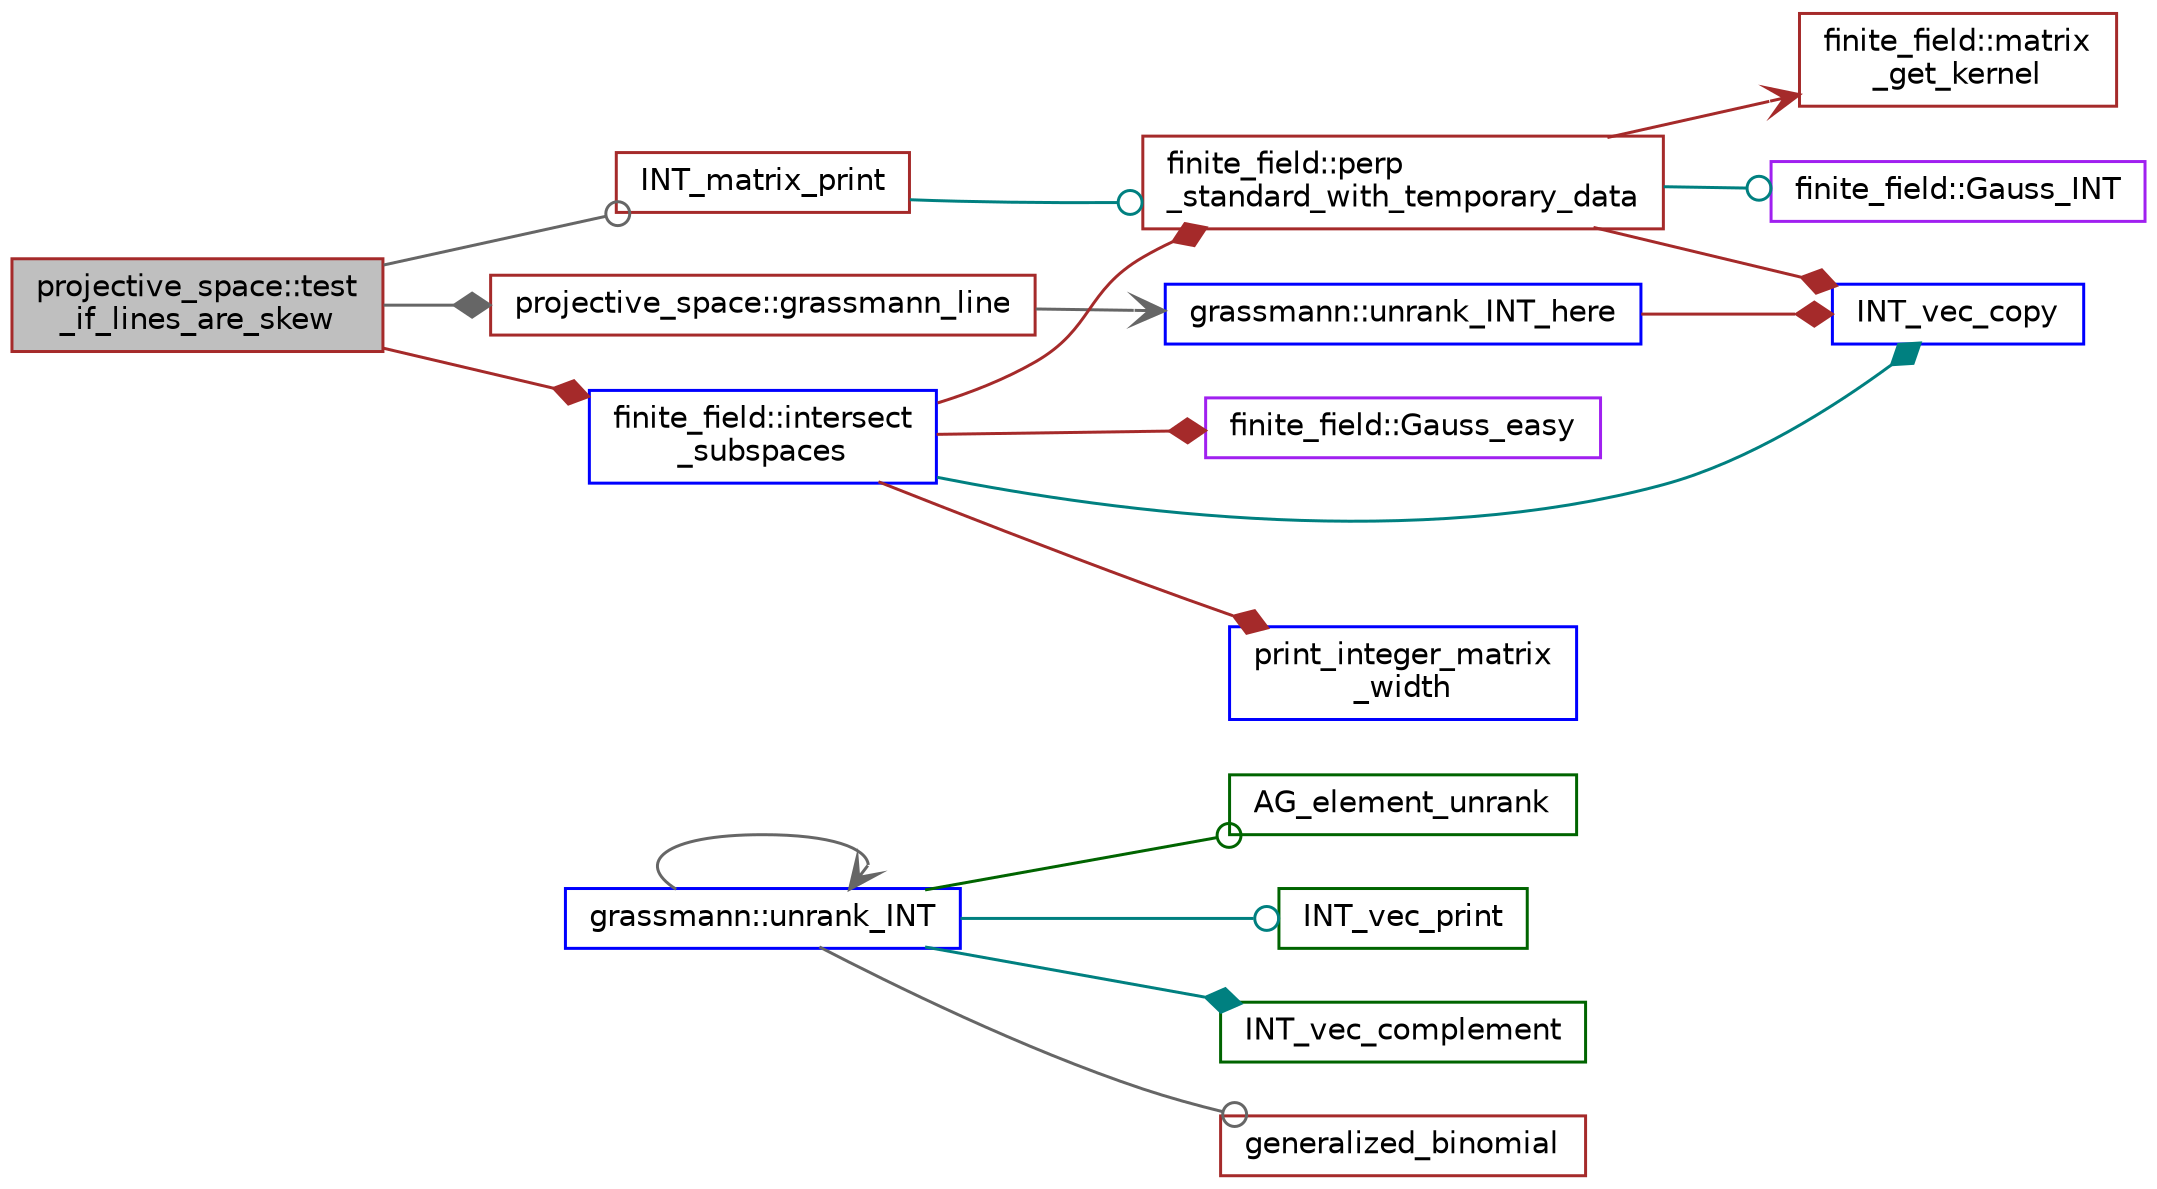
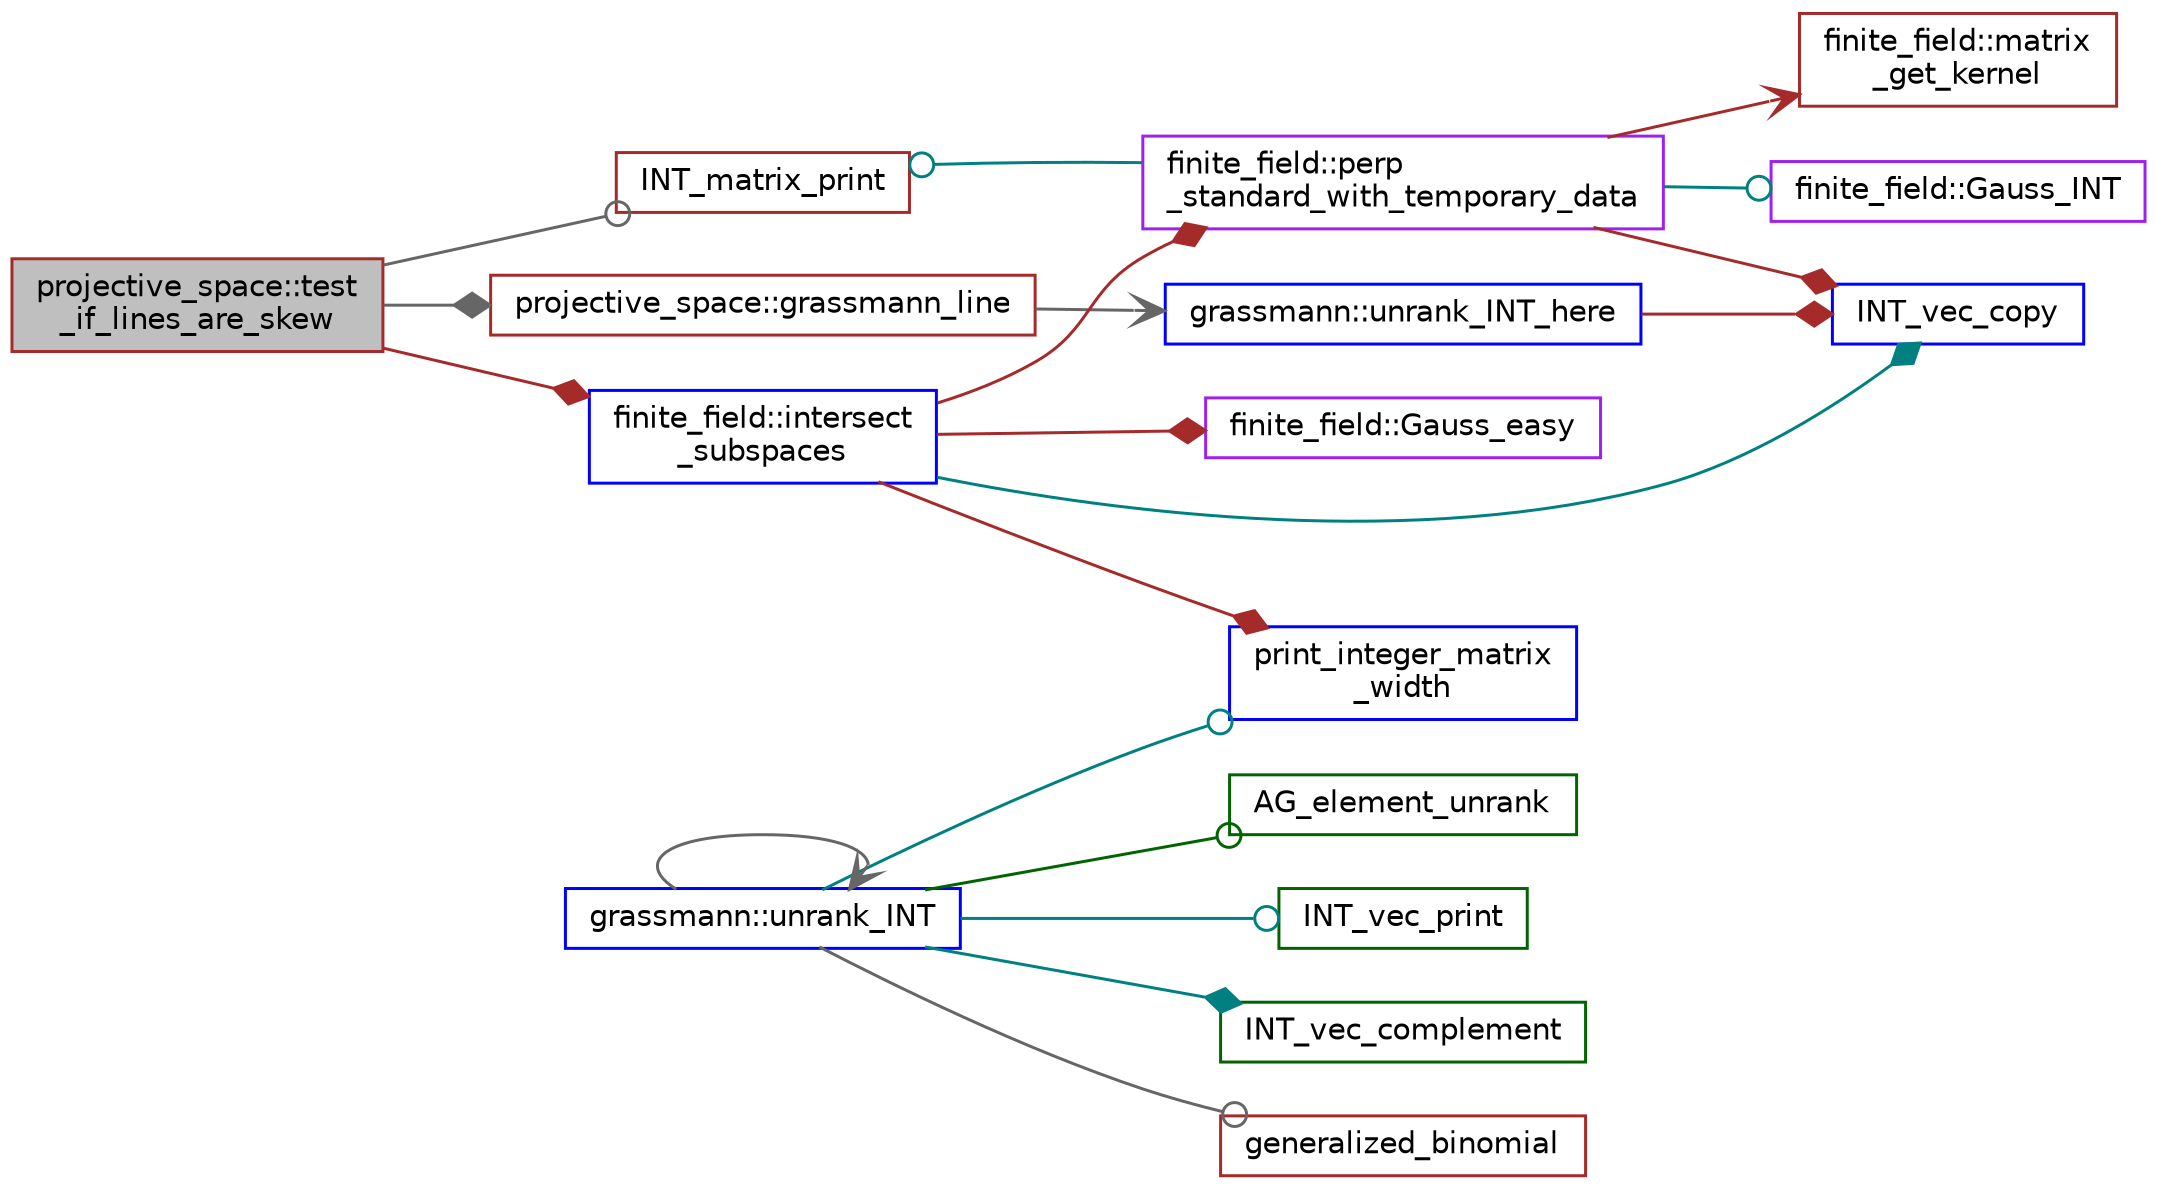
node "finite_field::perp _standard_with_temporary_data": color brown -> purple
edge "INT_matrix_print" -> "finite_field::perp _standard_with_temporary_data": reversed
edge "grassmann::unrank_INT" -> "print_integer_matrix _width": added
